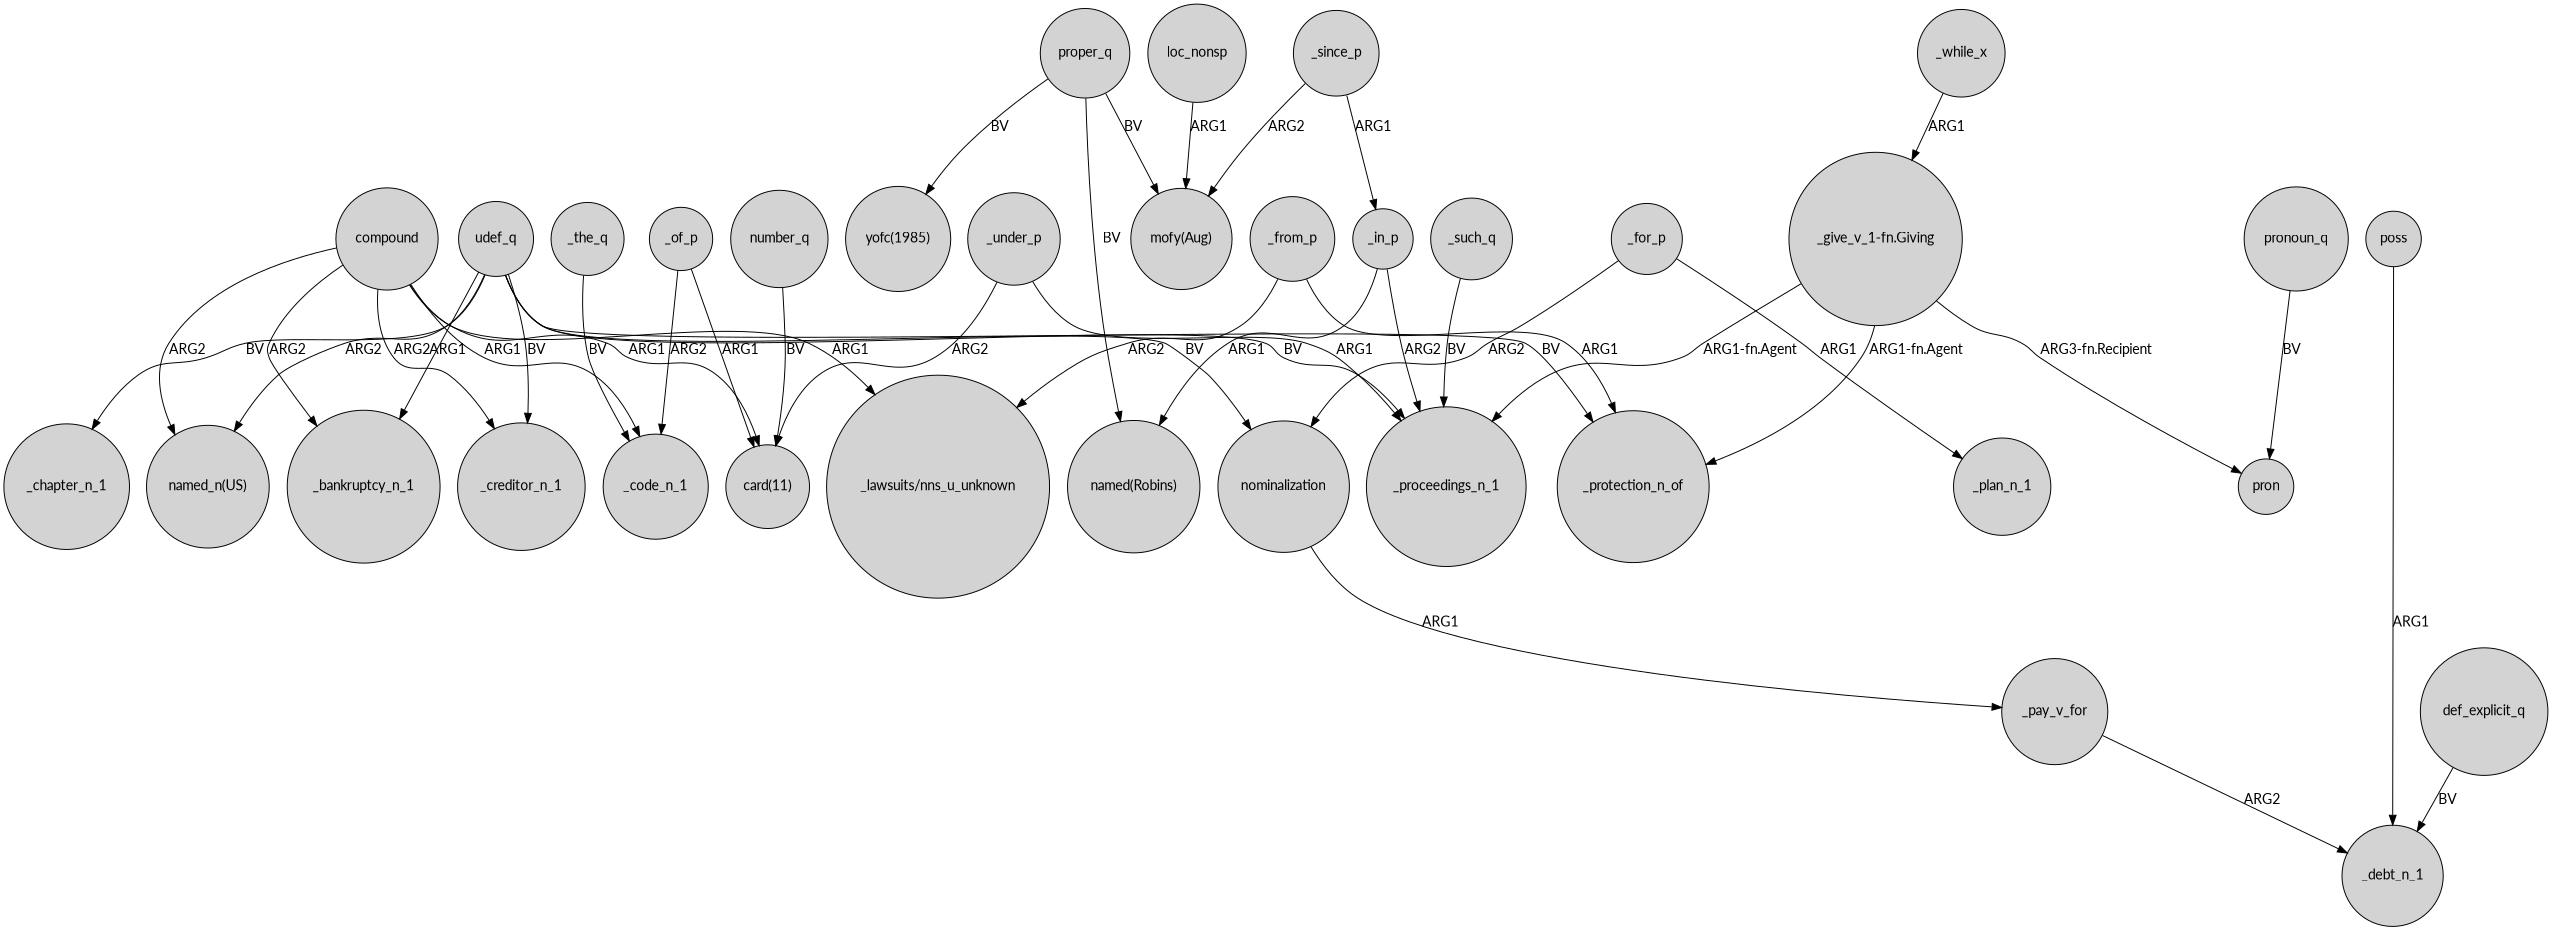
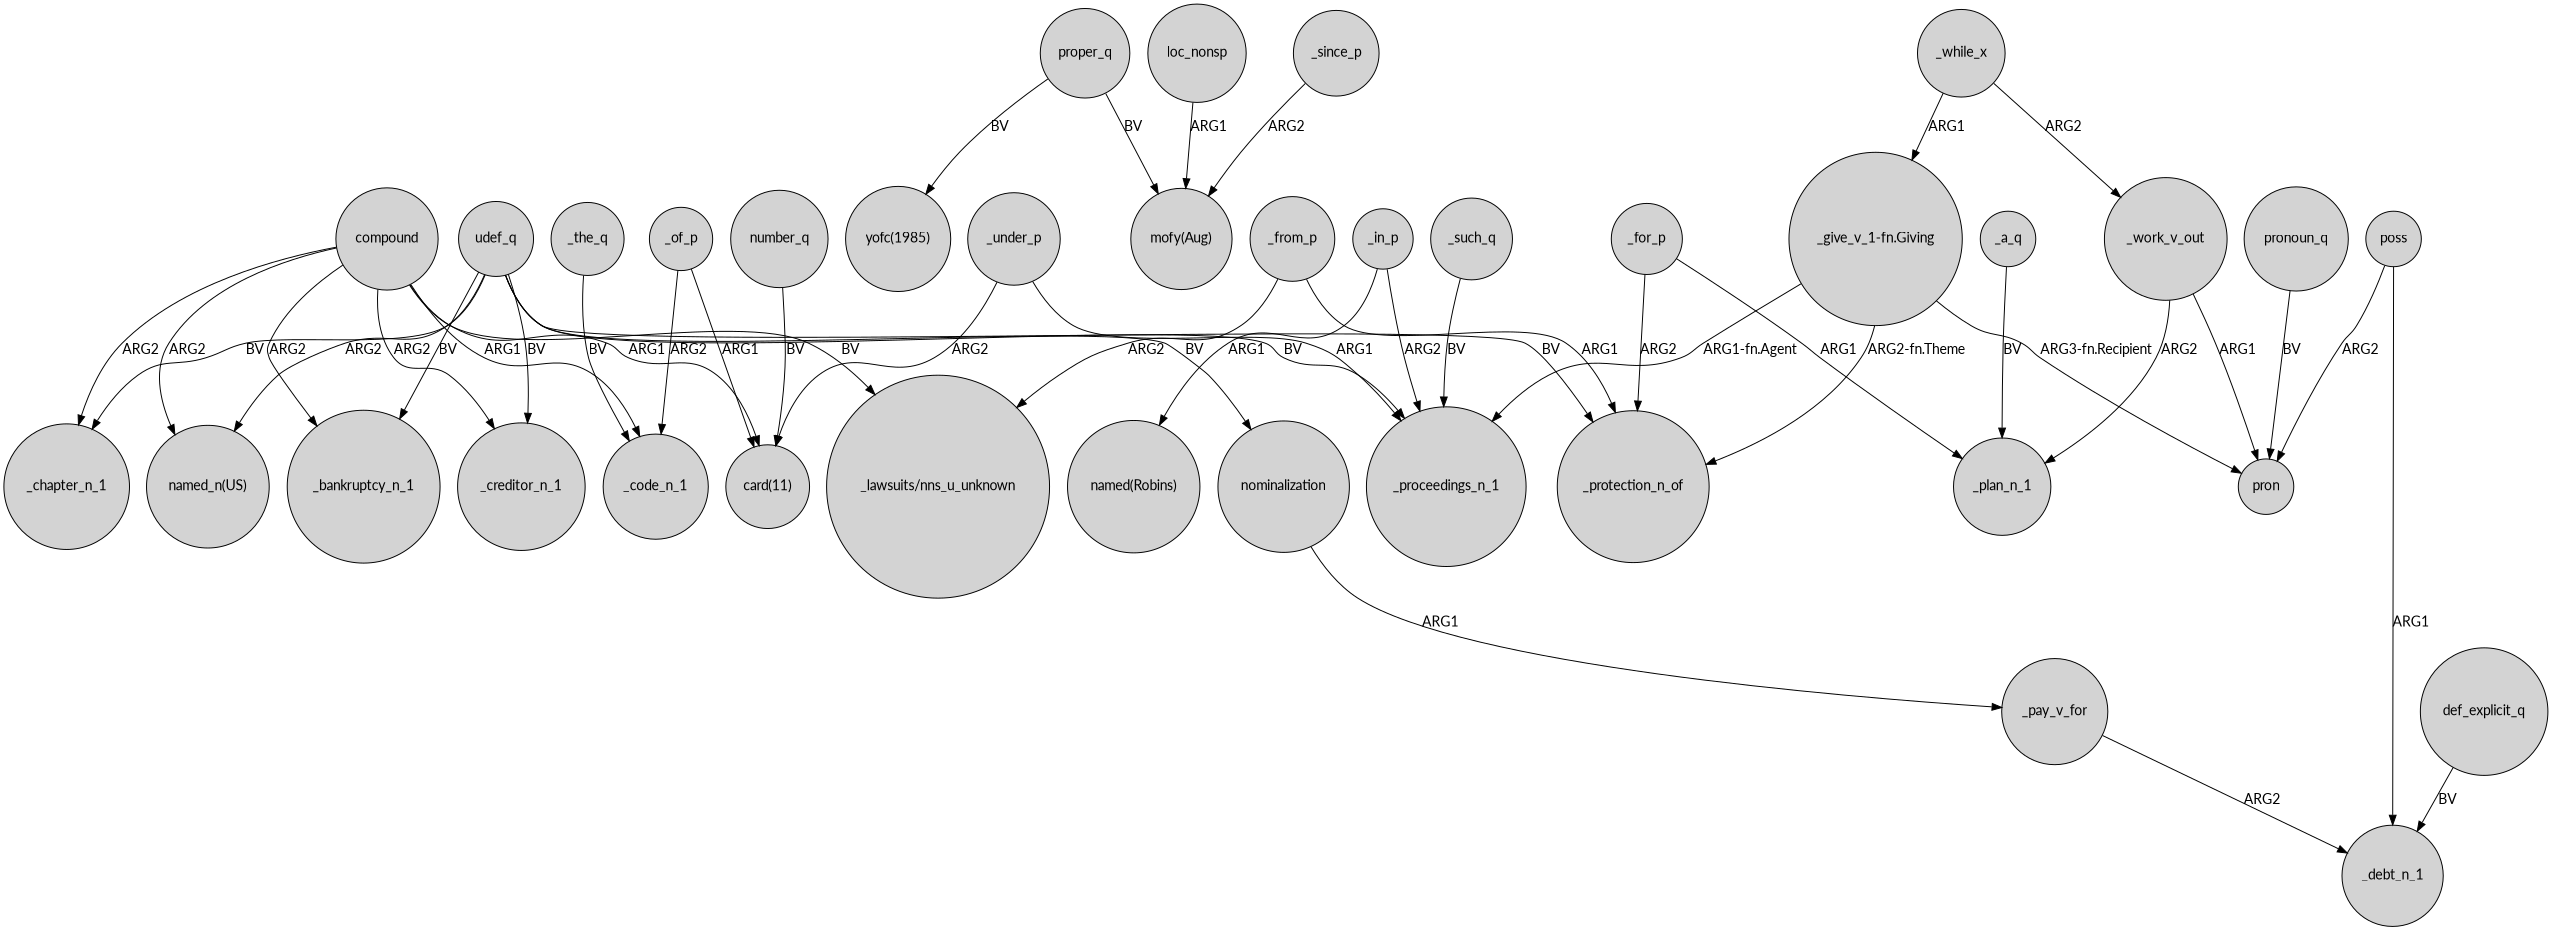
edge "_since_p" -> "_in_p": removed, label "ARG1"
node "_a_q": added
node "_work_v_out": added
edge "proper_q" -> "named(Robins)": removed, label "BV"
edge "compound" -> "_chapter_n_1": added, label "ARG2"
edge "udef_q" -> "_bankruptcy_n_1": label "ARG1" -> "BV"
edge "compound" -> "_lawsuits/nns_u_unknown": label "ARG1" -> "BV"
edge "_give_v_1-fn.Giving" -> "_protection_n_of": label "ARG1-fn.Agent" -> "ARG2-fn.Theme"
edge "_for_p" -> "nominalization": now "_for_p" -> "_protection_n_of"
edge "poss" -> "pron": added, label "ARG2"
